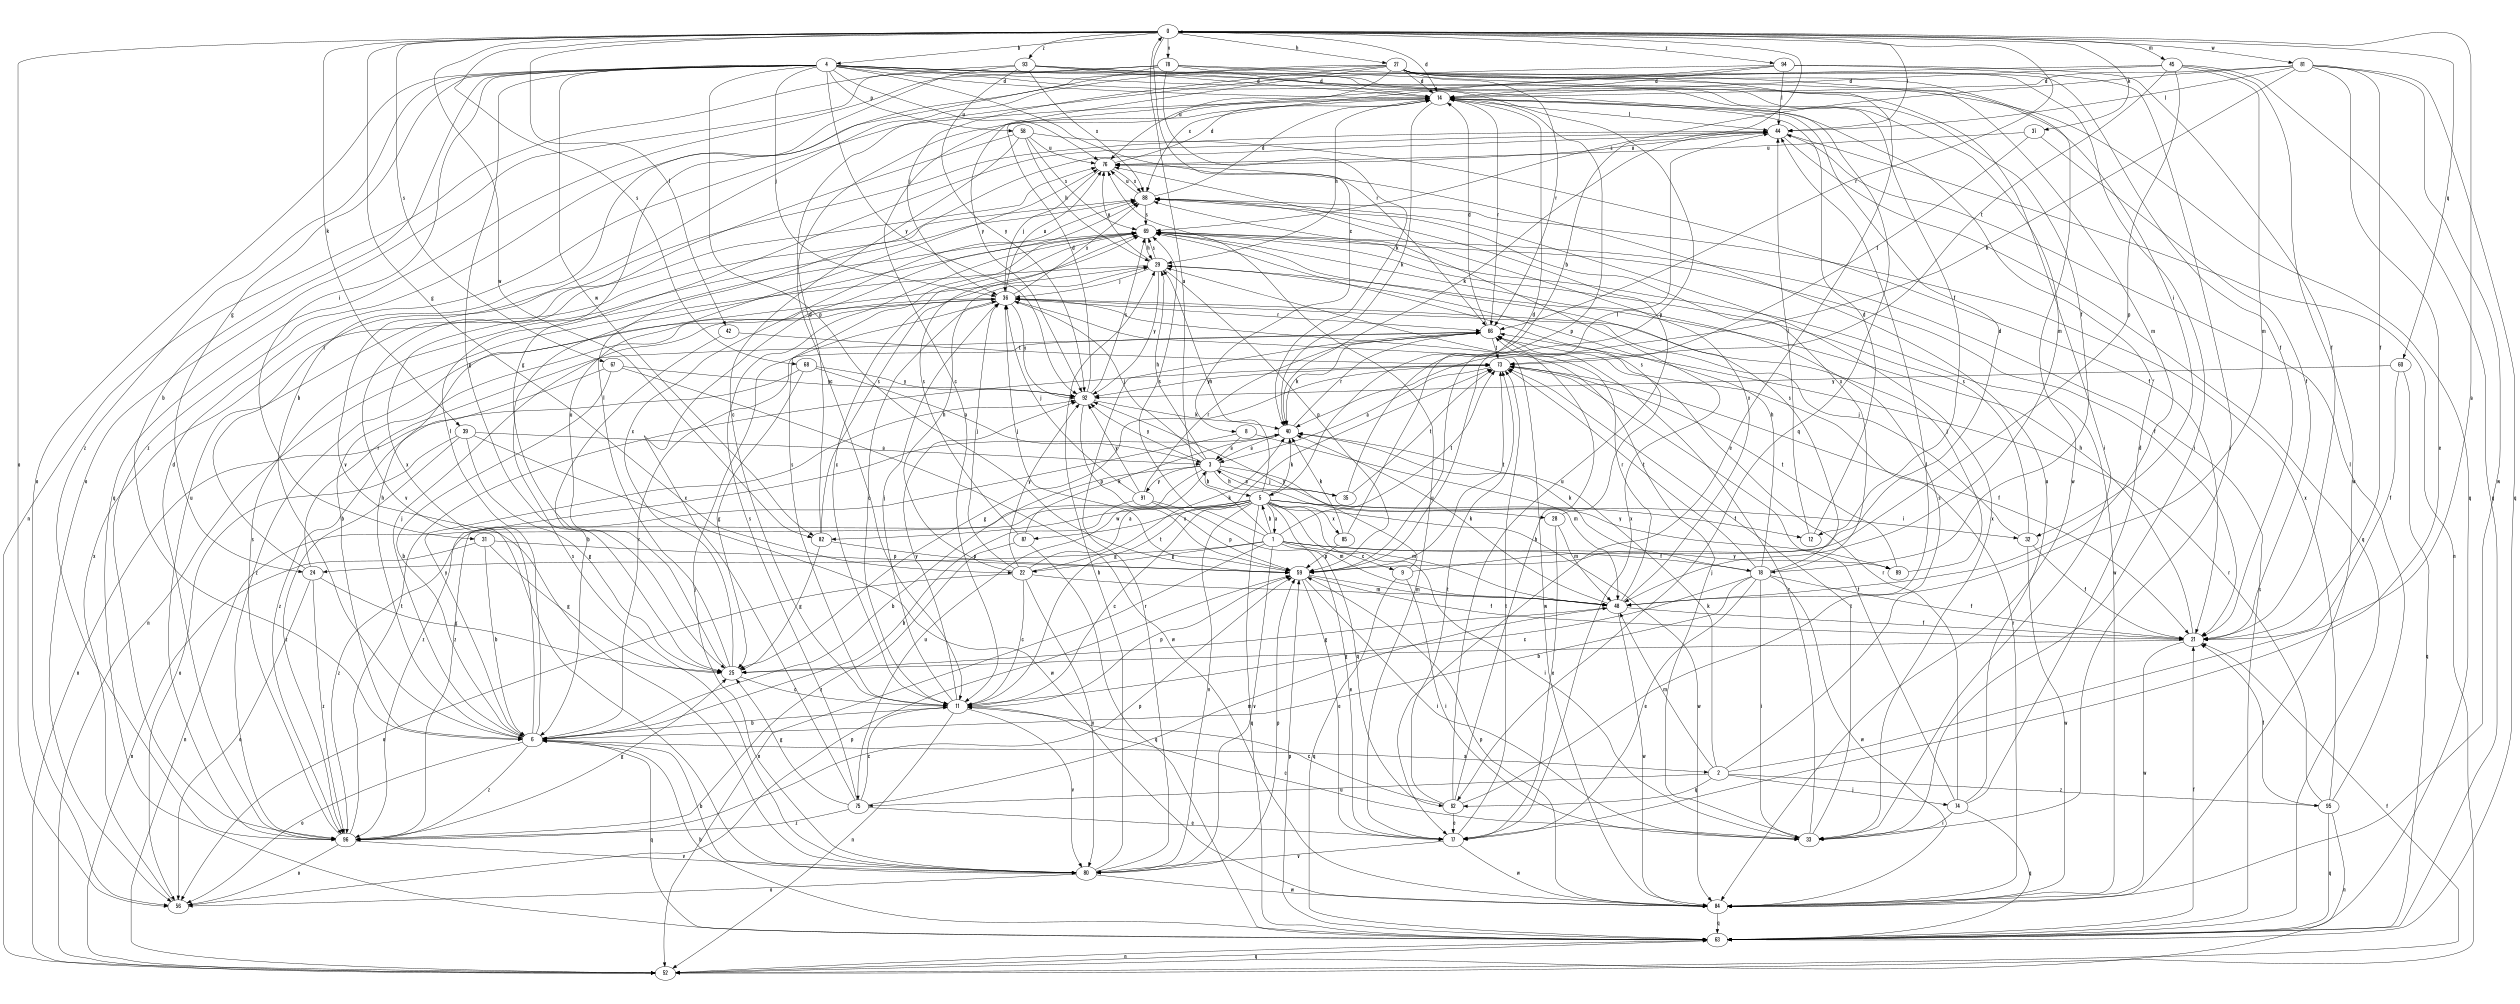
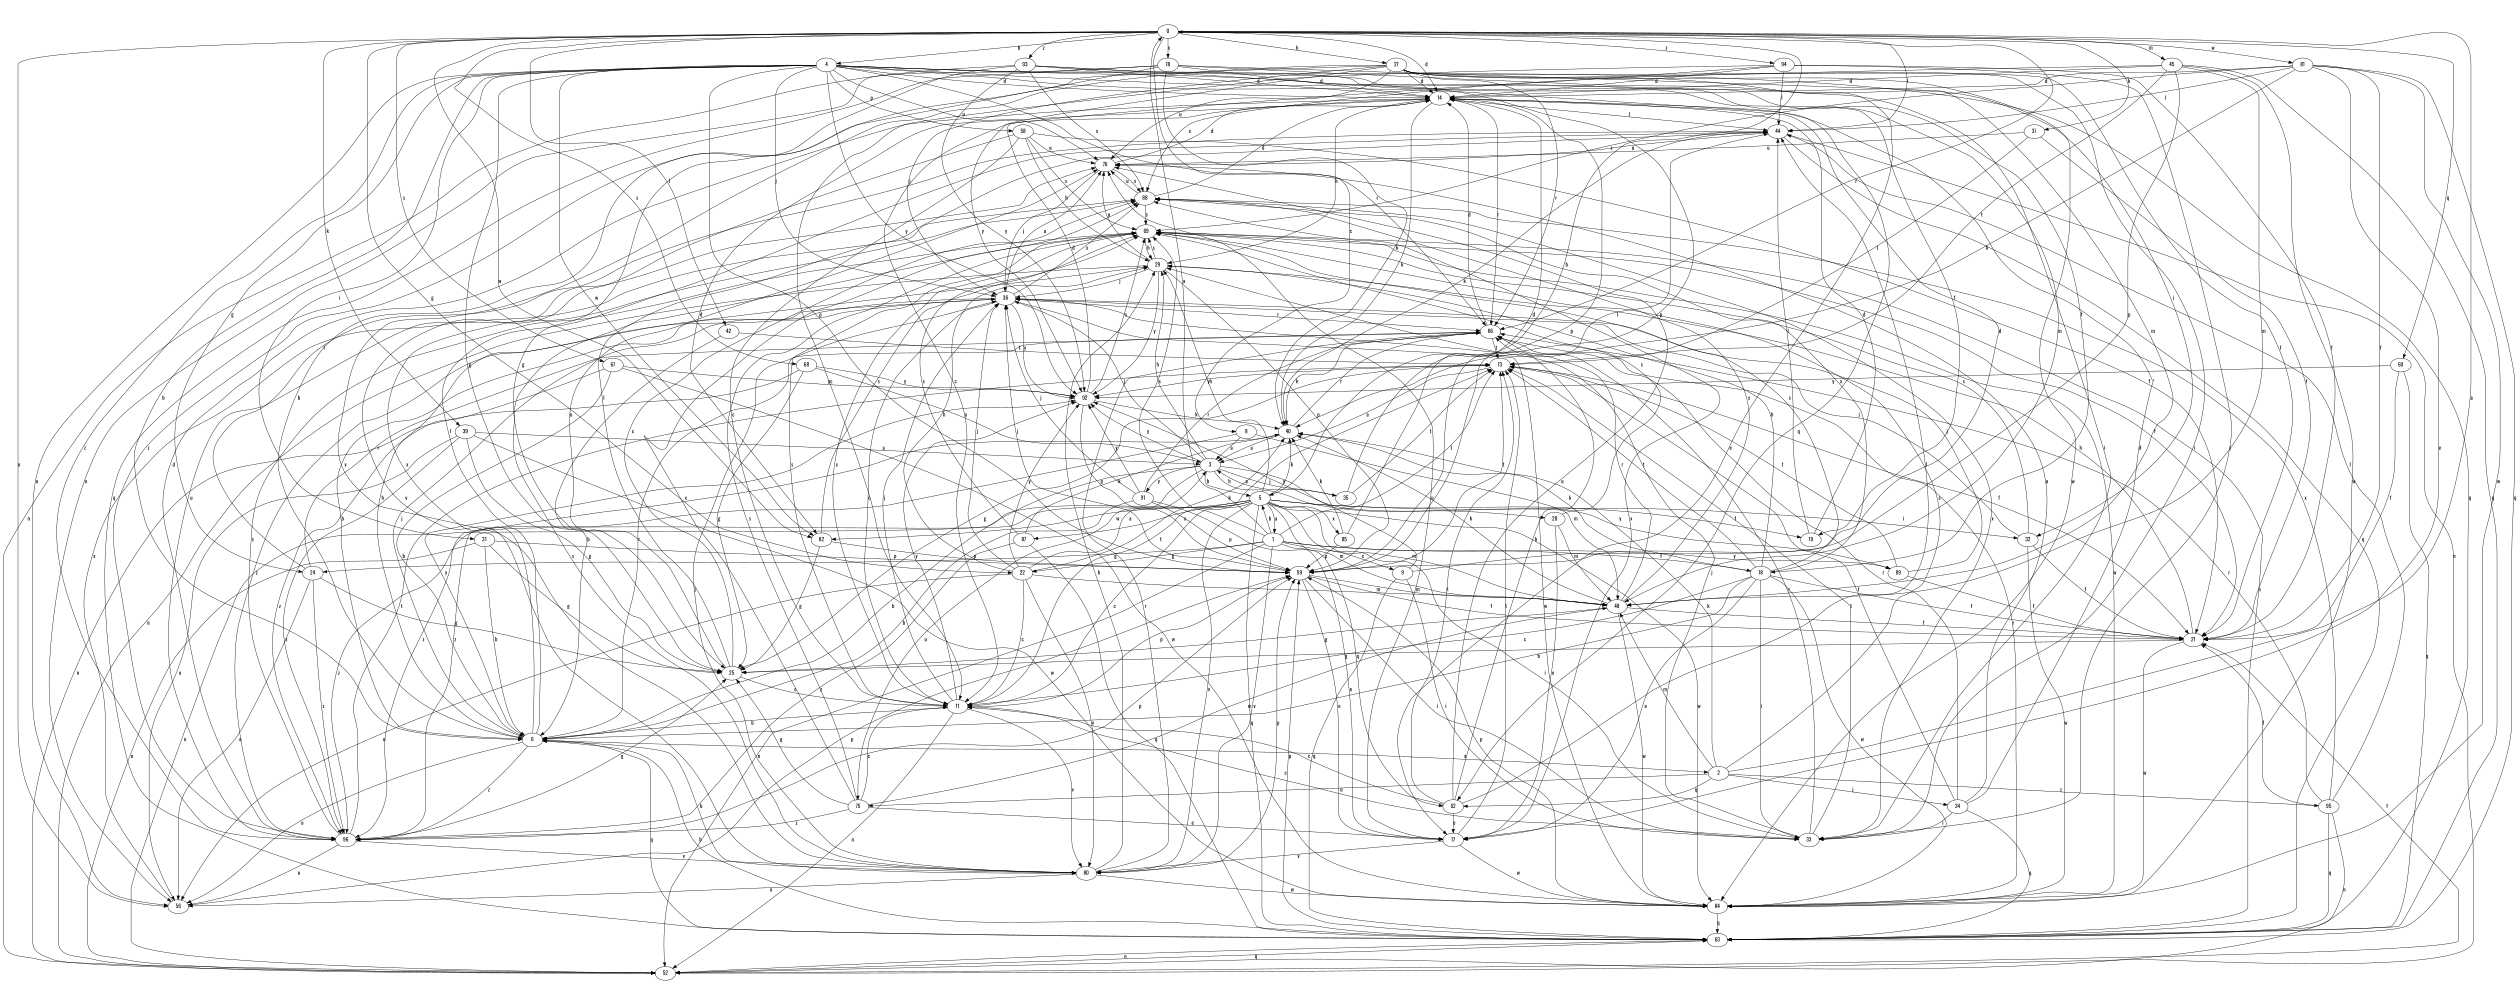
edge "82" -> "14": reversed
node "12": label "12" -> "19"
node "74": label "74" -> "34"
edge "63" -> "21": now "89" -> "21"
